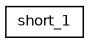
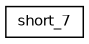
node "short_1": label "short_1" -> "short_7"
